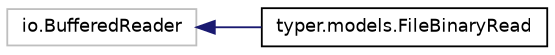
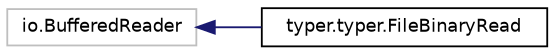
node "typer.models.FileBinaryRead": label "typer.models.FileBinaryRead" -> "typer.typer.FileBinaryRead"
